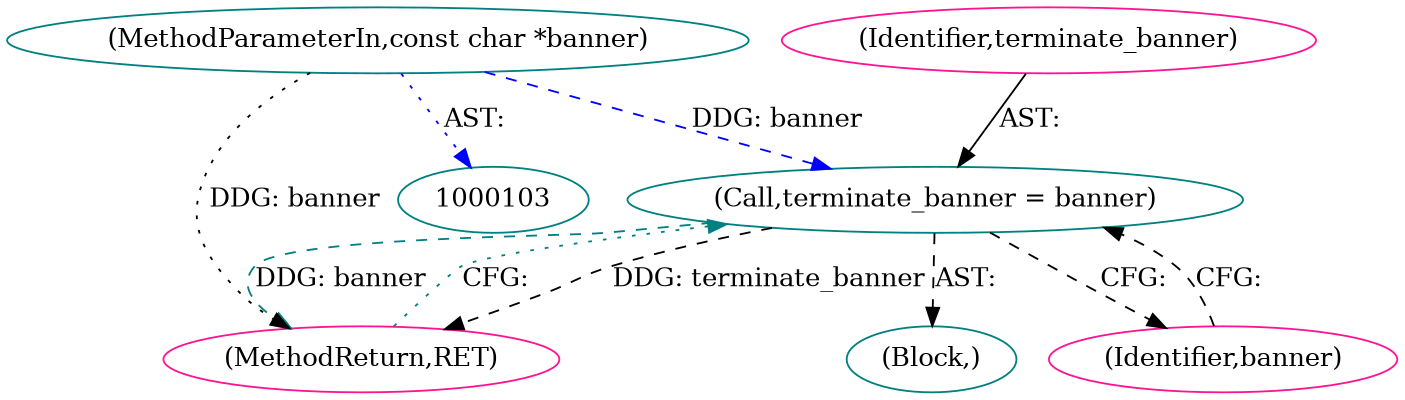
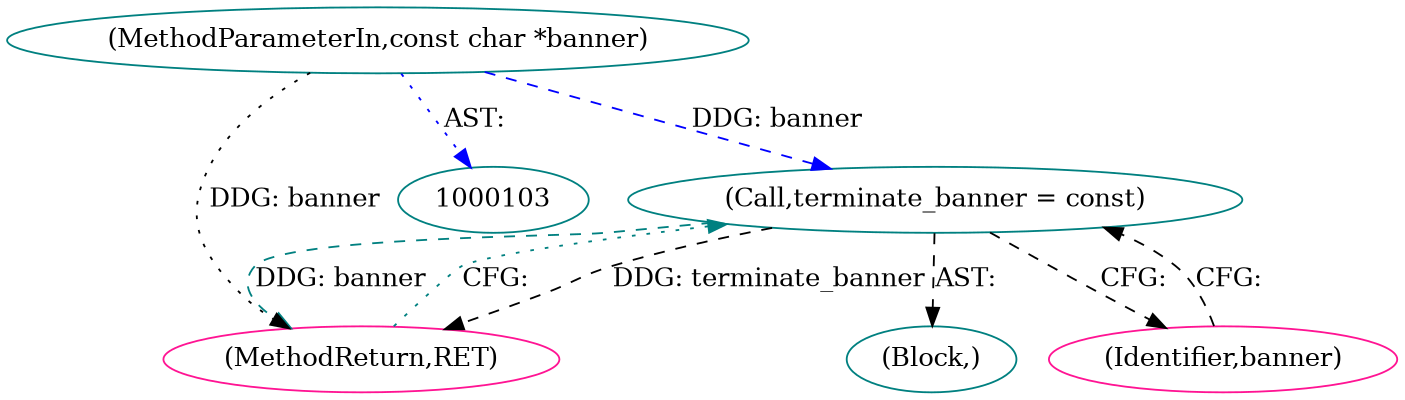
node "(Identifier,terminate_banner)": removed
node "(Call,terminate_banner = banner)": label "(Call,terminate_banner = banner)" -> "(Call,terminate_banner = const)"
